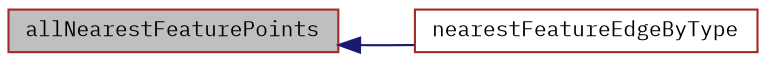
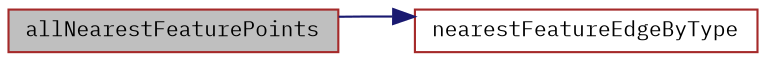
edge "nearestFeatureEdgeByType" -> "allNearestFeaturePoints": reversed
